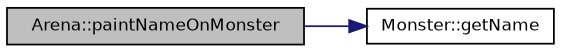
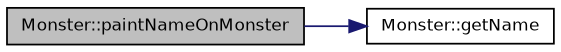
node "Arena::paintNameOnMonster": label "Arena::paintNameOnMonster" -> "Monster::paintNameOnMonster"
